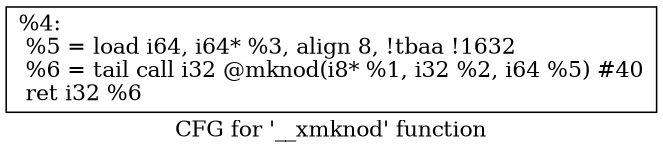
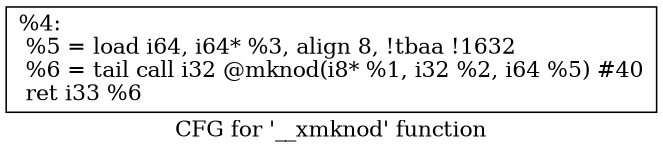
node "%4:": text "ret i32 %6" -> "ret i33 %6"
